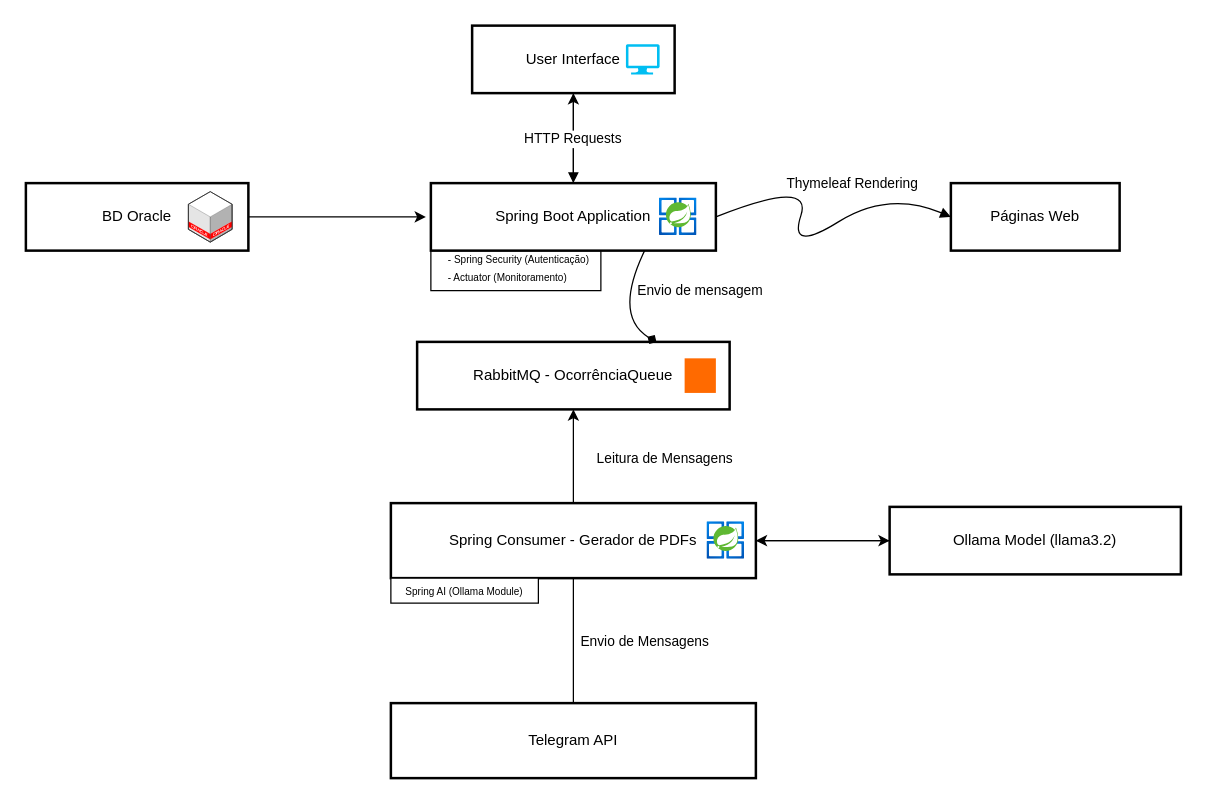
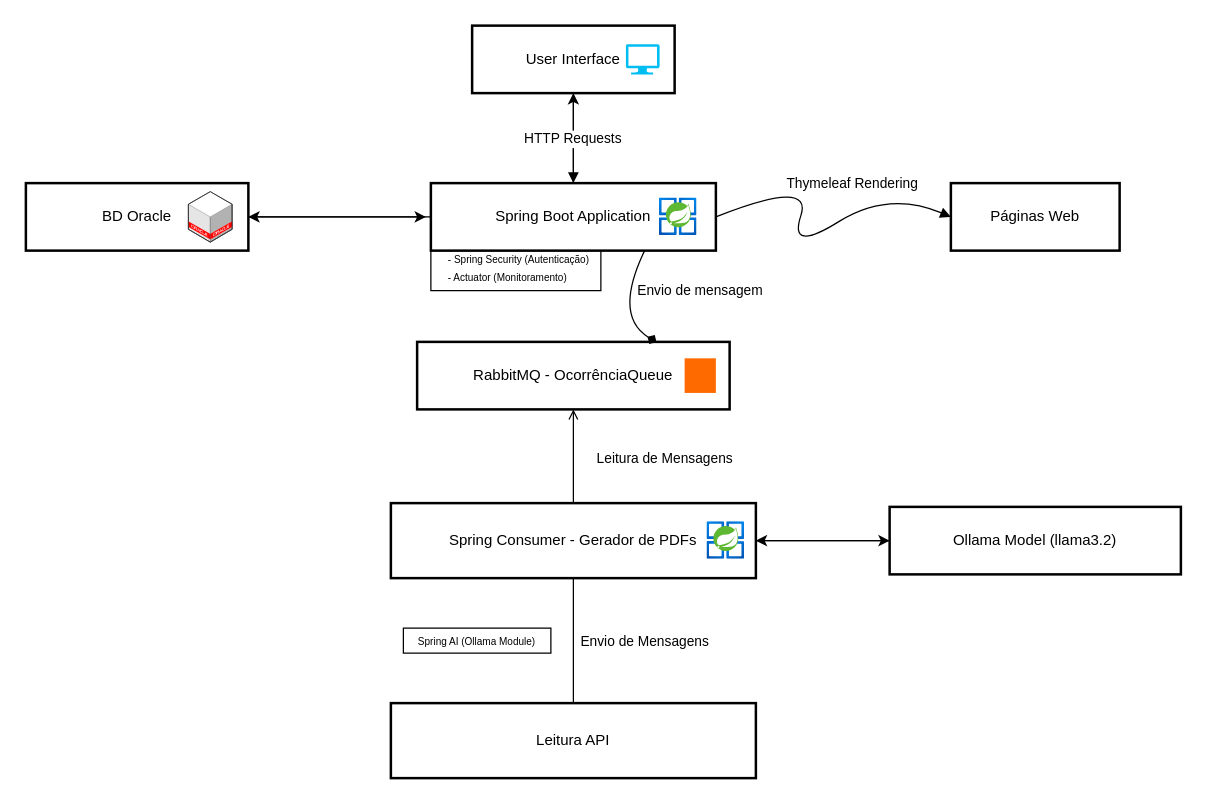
edge "Spring Boot Application" -> "BD Oracle": added
edge "Spring Consumer - Gerador de PDFs" -> "RabbitMQ - OcorrênciaQueue": arrowhead classic -> open
node "Spring AI (Ollama Module)": moved (464, 591) -> (477, 641)
node "Telegram API": label "Telegram API" -> "Leitura API"
